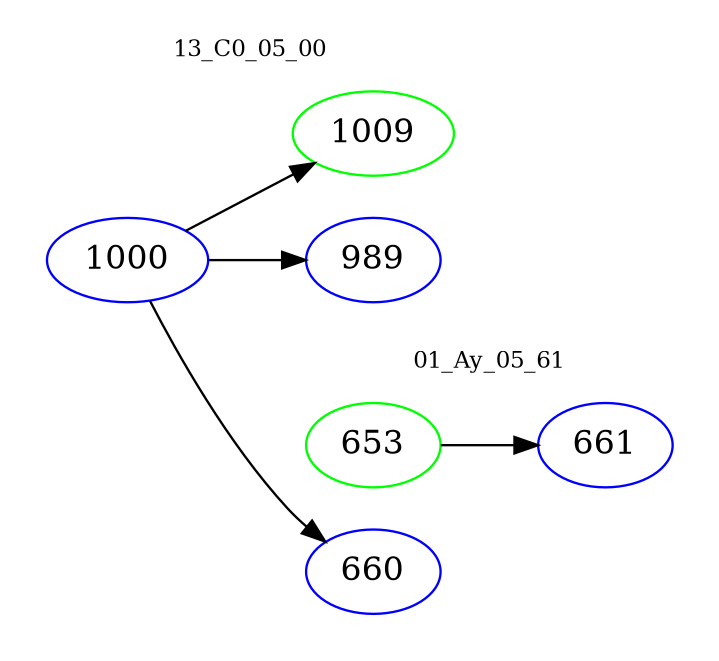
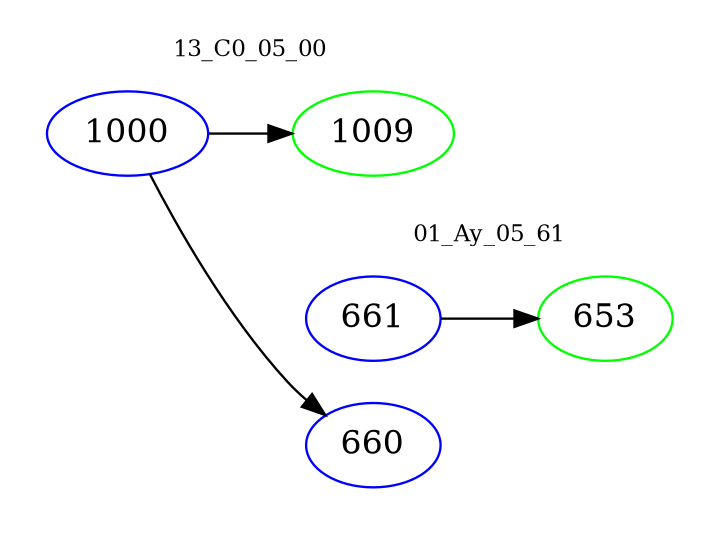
node "989": removed
edge "653" -> "661": reversed
